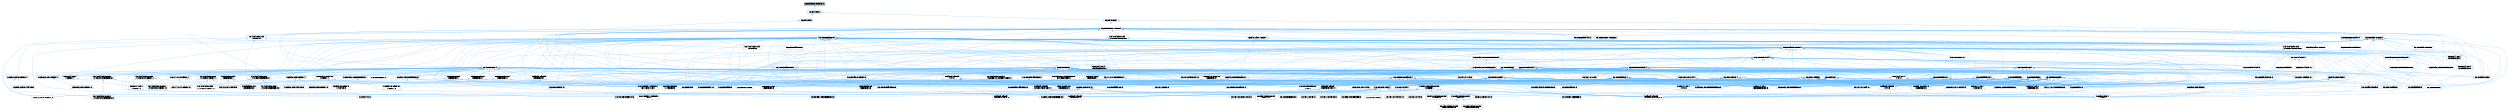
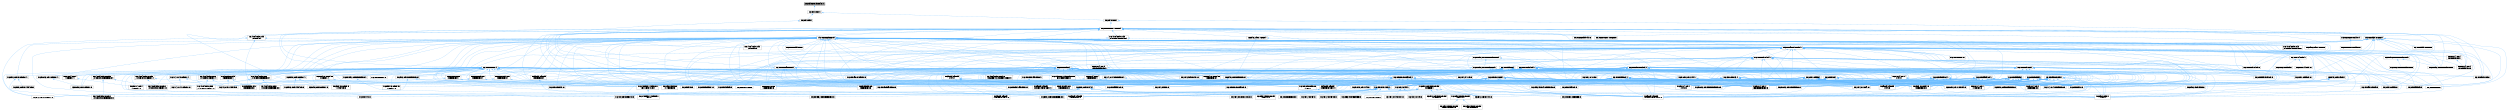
node "src/utest/Utst_structured _decomp_rocket.C": label "src/utest/Utst_structured _decomp_rocket.C" -> "src/utest/Utst_structured _text_rocket.C"
